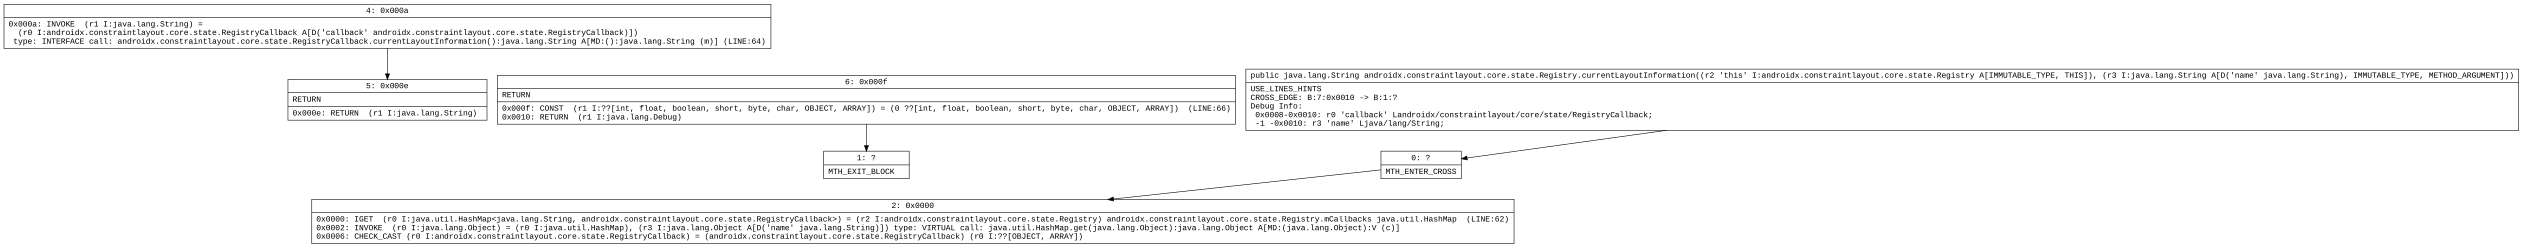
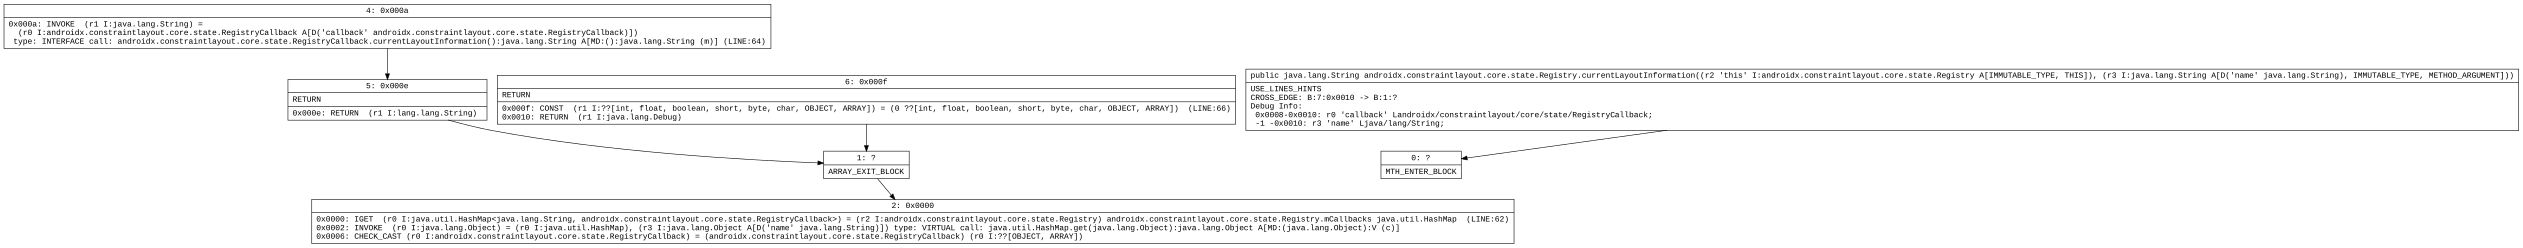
node "5: 0x000e": text "0x000e: RETURN  (r1 I:java.lang.String)" -> "0x000e: RETURN  (r1 I:lang.lang.String)"
edge "5: 0x000e" -> "1: ?": added
node "1: ?": text "MTH_EXIT_BLOCK" -> "ARRAY_EXIT_BLOCK"
node "0: ?": text "MTH_ENTER_CROSS" -> "MTH_ENTER_BLOCK"
edge "0: ?" -> "2: 0x0000": now "1: ?" -> "2: 0x0000"
